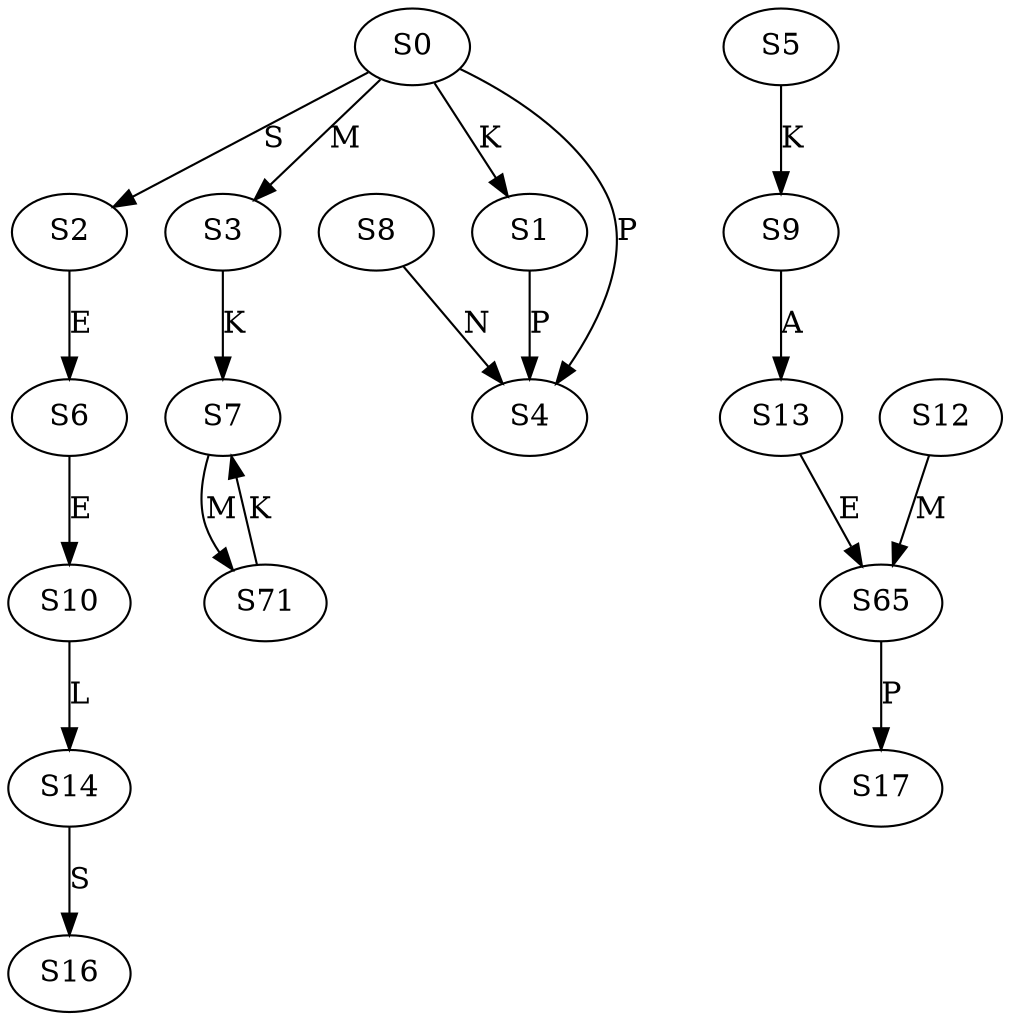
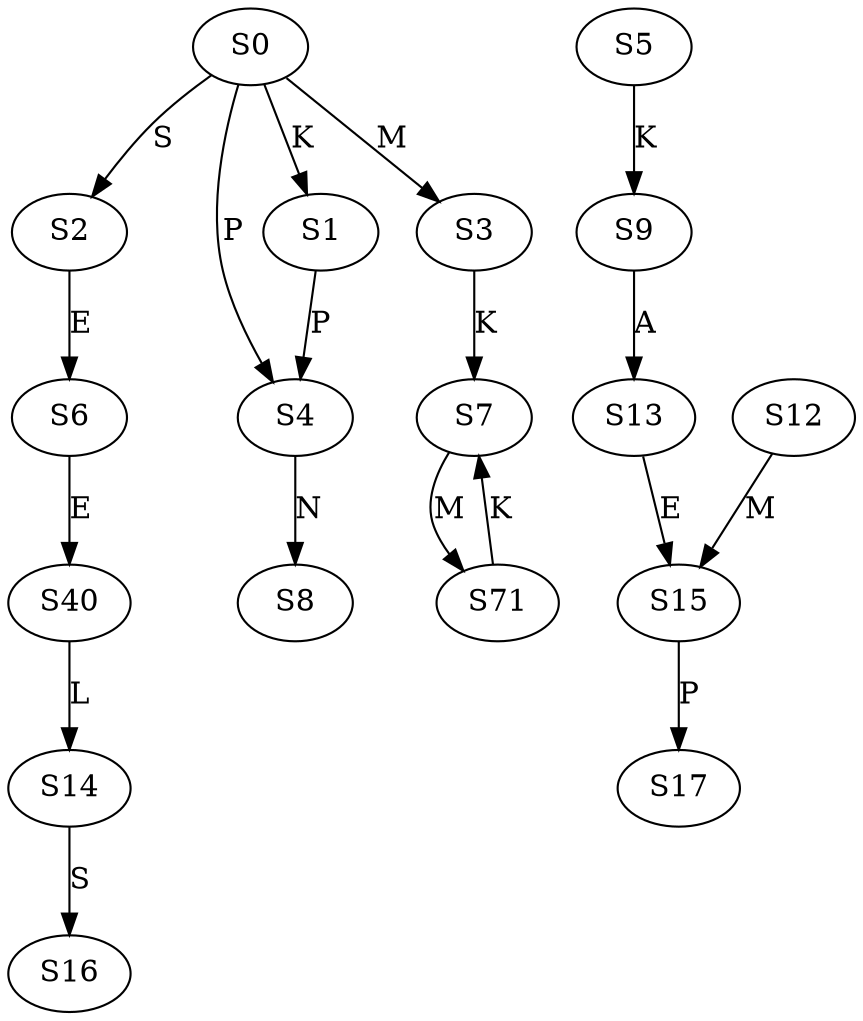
edge "S8" -> "S4": reversed
node "S10": label "S10" -> "S40"
node "S65": label "S65" -> "S15"
